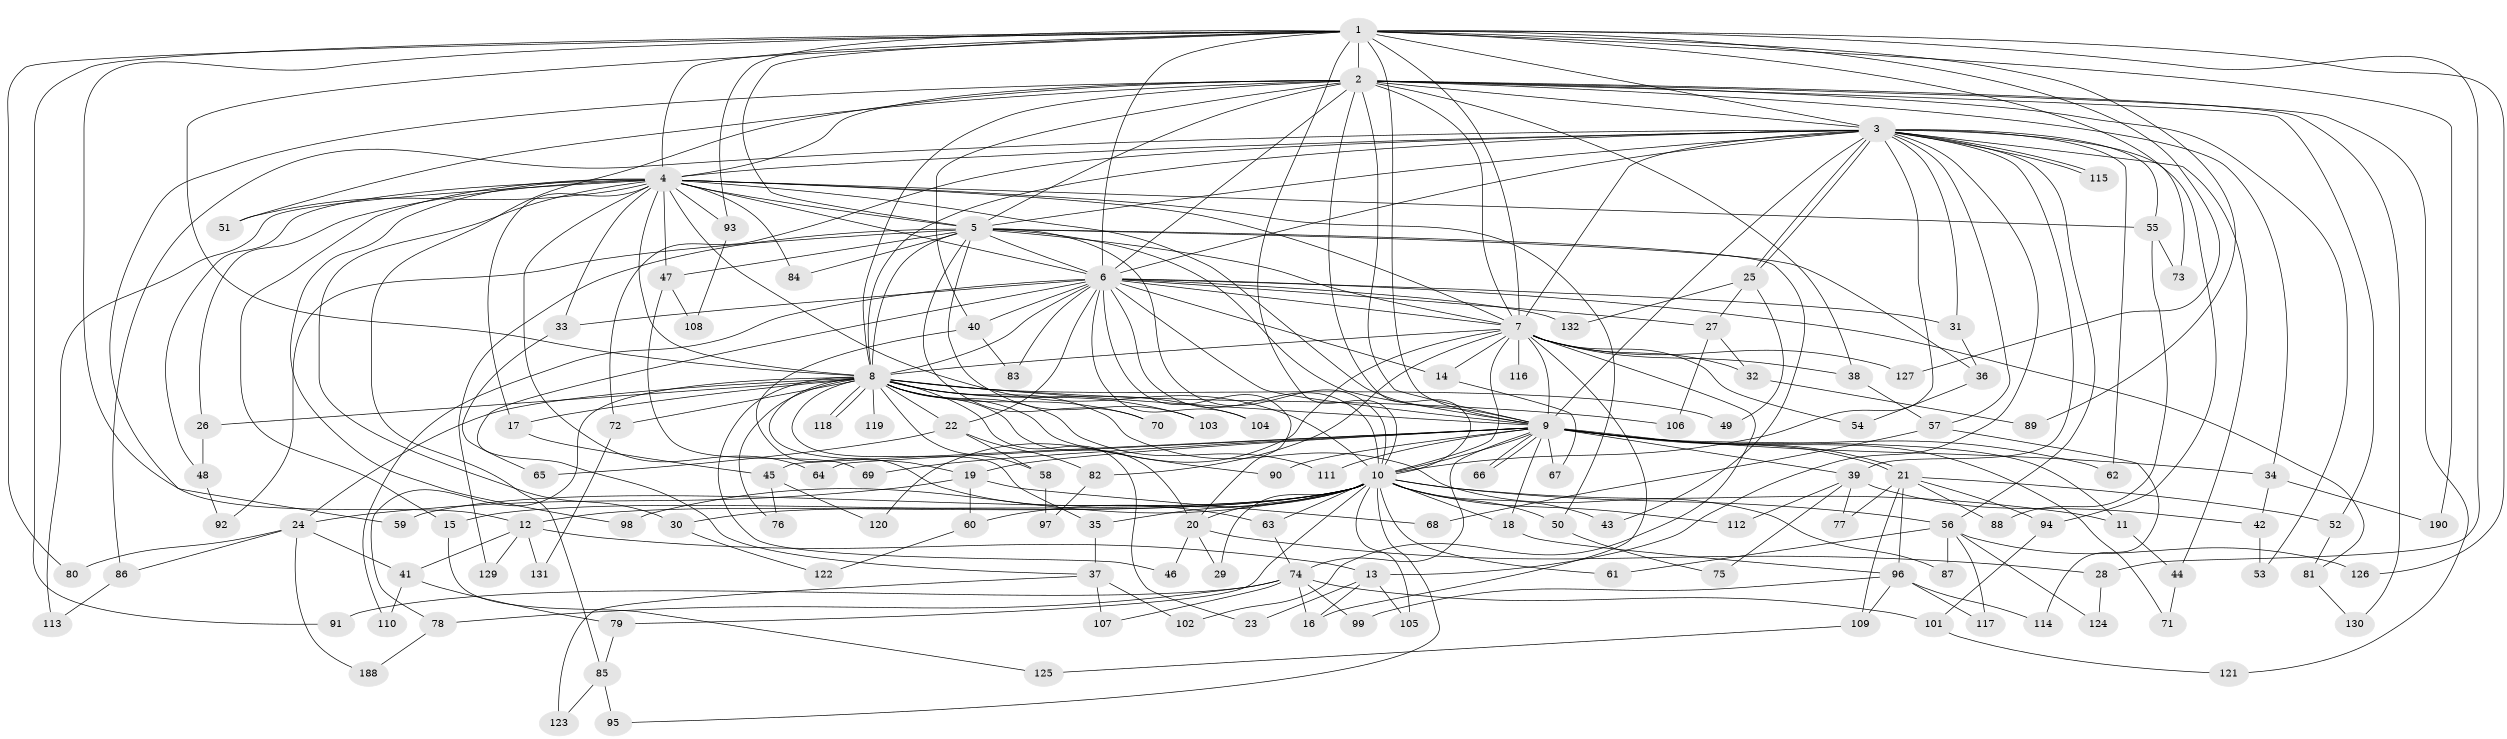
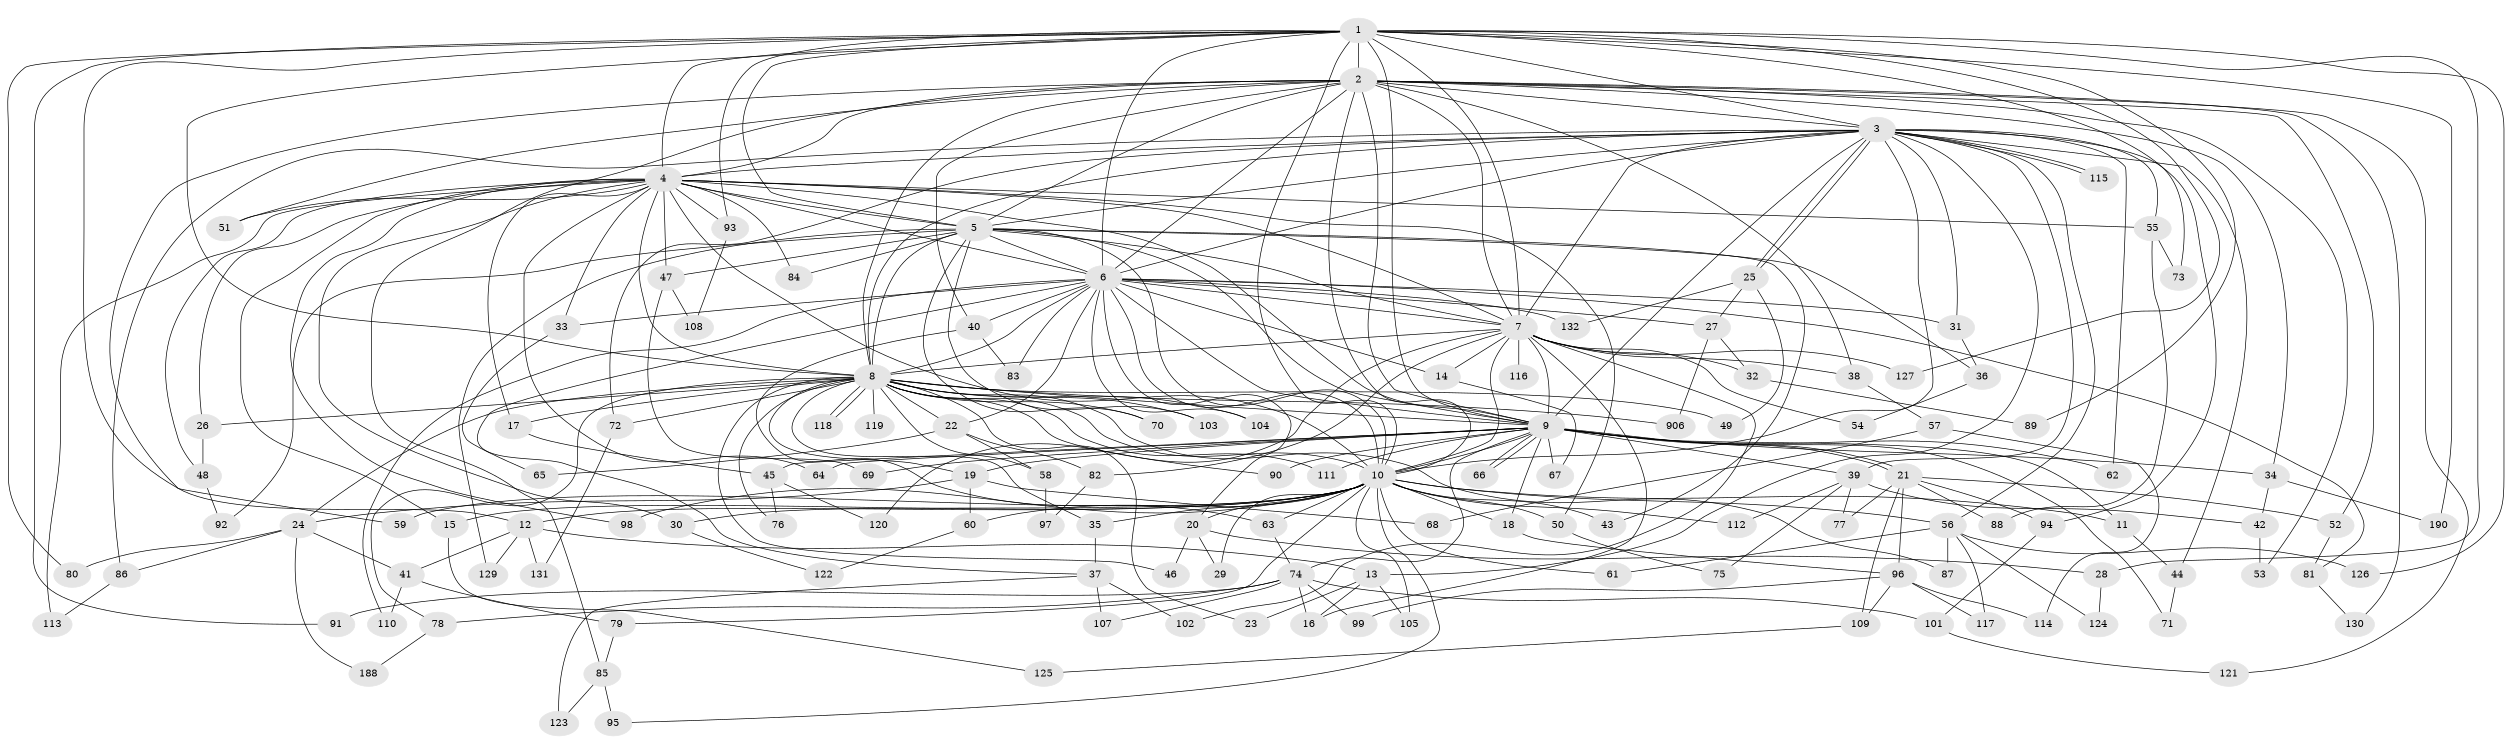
edge "3" -- "57": removed
node "106": label "106" -> "906"
edge "8" -- "20": now "8" -- "10"
